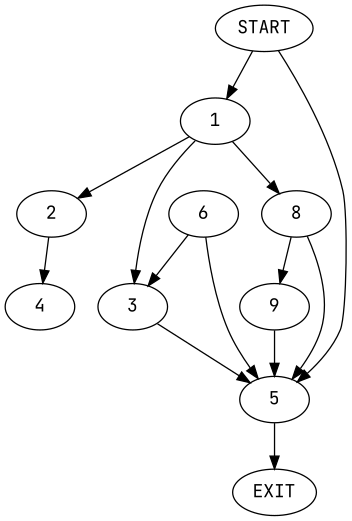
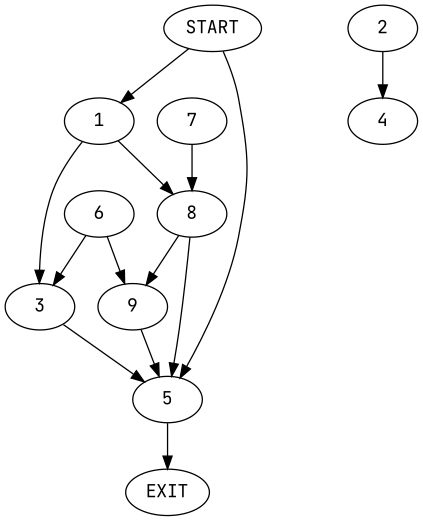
node "7": added
edge "1" -> "2": removed
edge "6" -> "5": now "6" -> "9"
